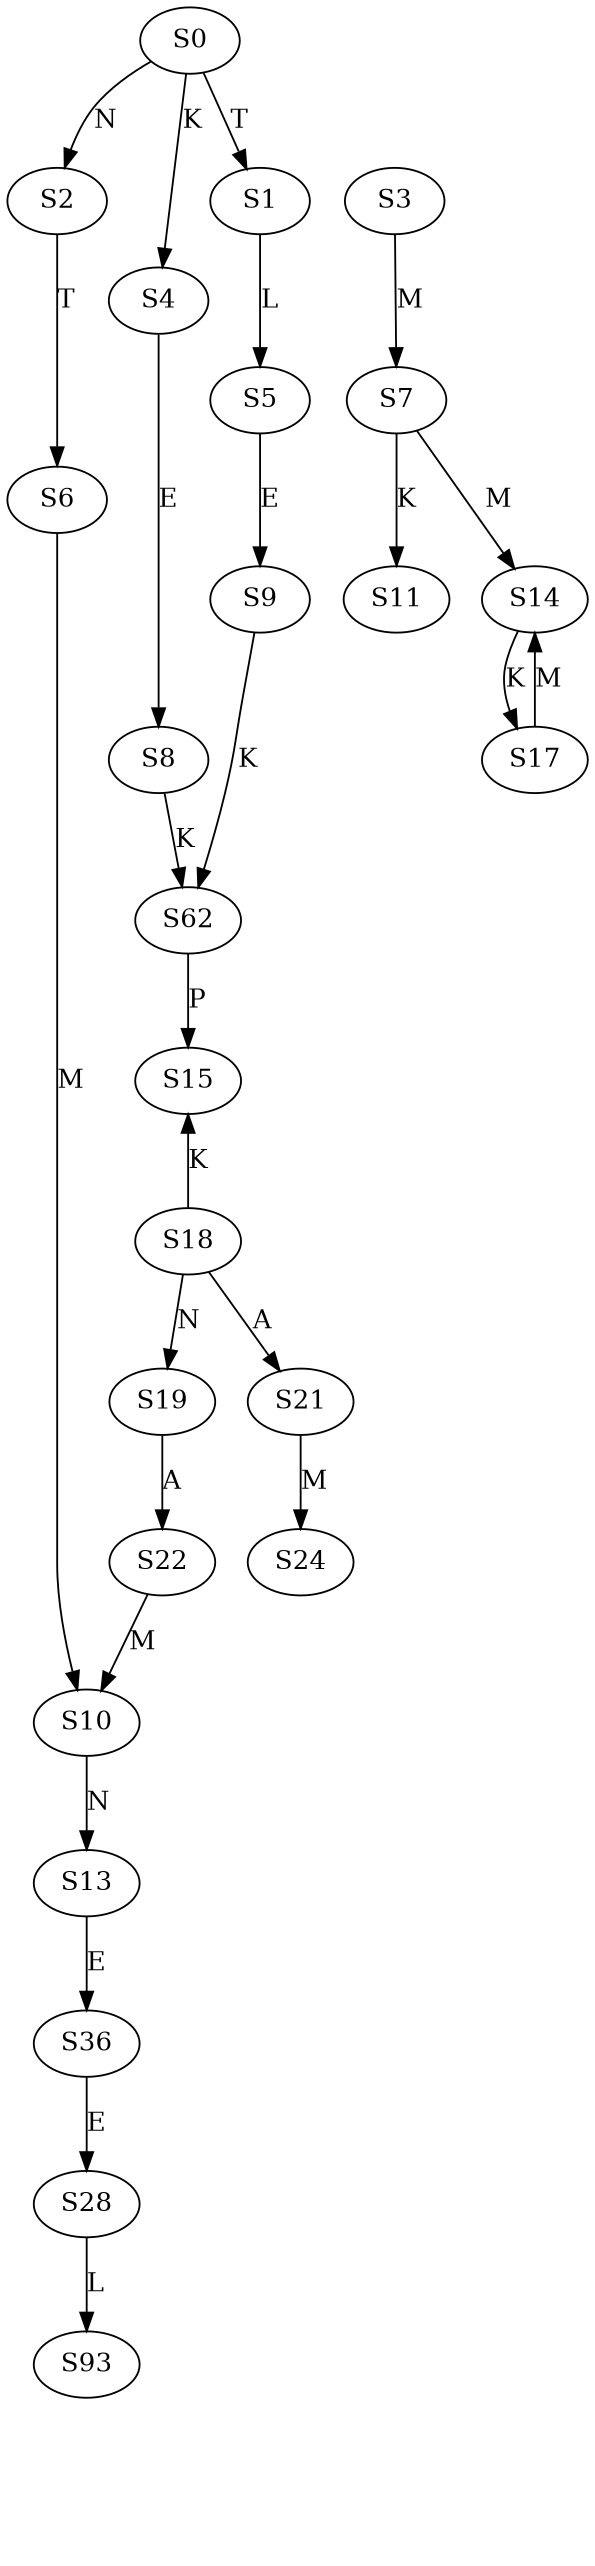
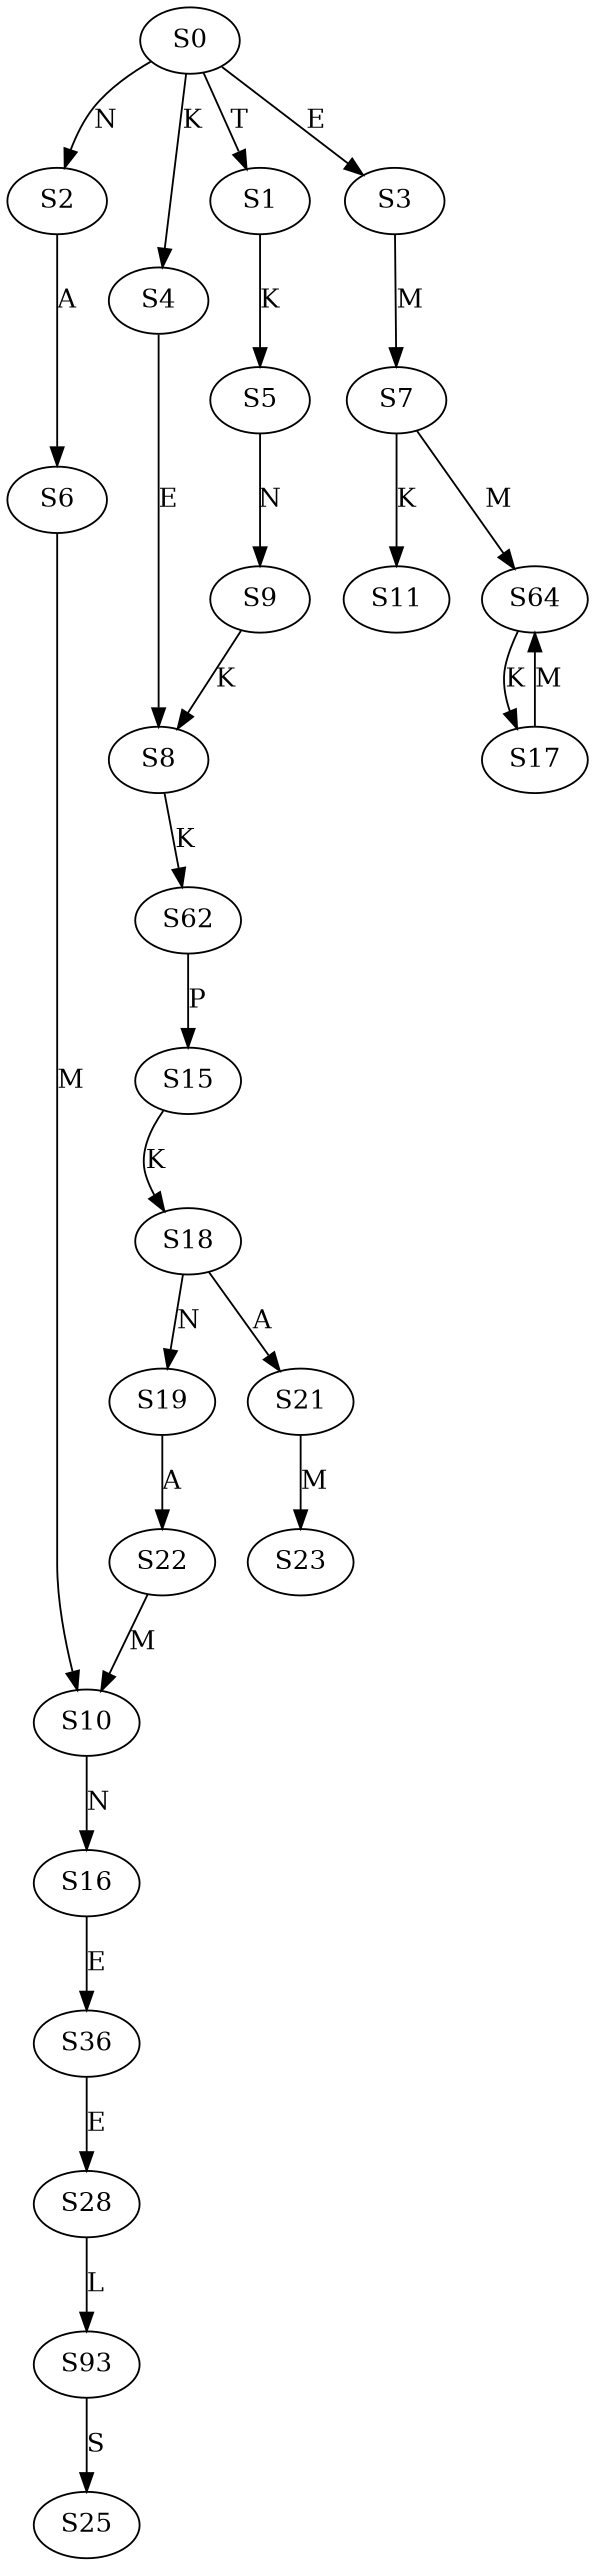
edge "S0" -> "S3": added, label "E"
edge "S2" -> "S6": label "T" -> "A"
edge "S1" -> "S5": label "L" -> "K"
edge "S5" -> "S9": label "E" -> "N"
node "S14": label "S14" -> "S64"
edge "S9" -> "S62": now "S9" -> "S8"
edge "S18" -> "S15": reversed
node "S24": label "S24" -> "S23"
node "S13": label "S13" -> "S16"
node "S25": added
